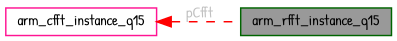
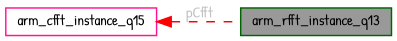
node "arm_rfft_instance_q15": label "arm_rfft_instance_q15" -> "arm_rfft_instance_q13"
